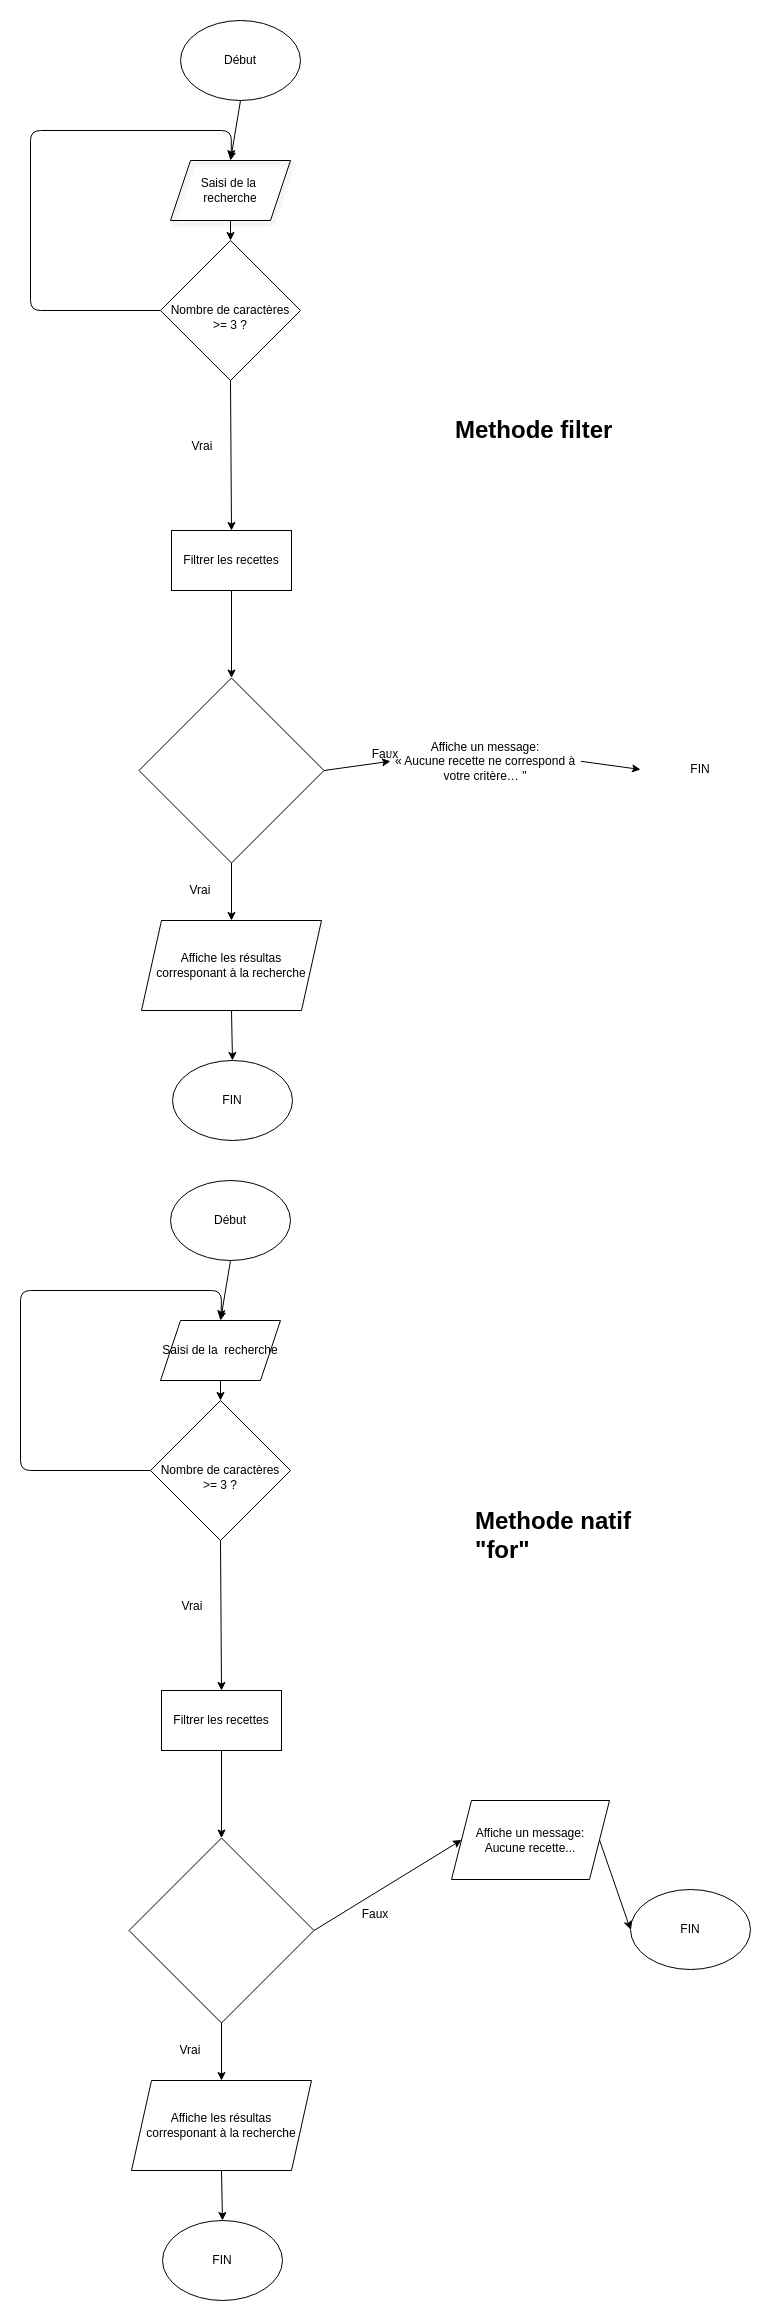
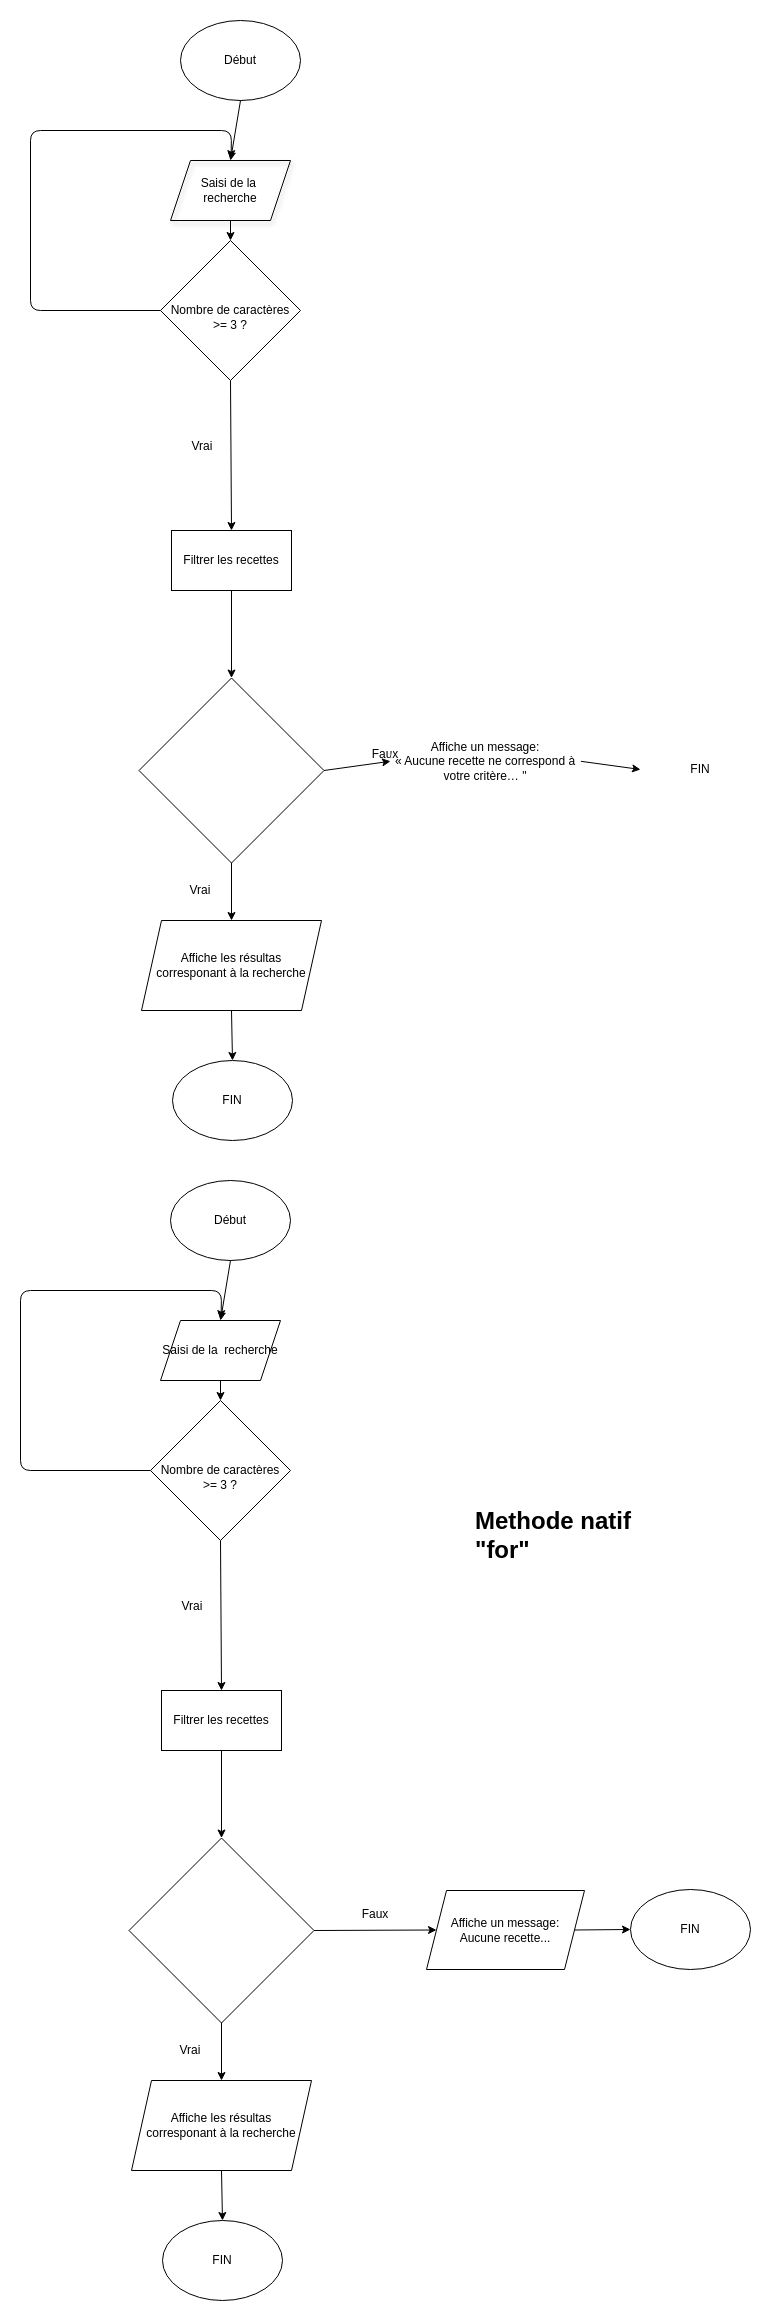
node "Methode filter": removed
node "Affiche un message: Aucune recette...": moved (531, 1840) -> (506, 1930)
